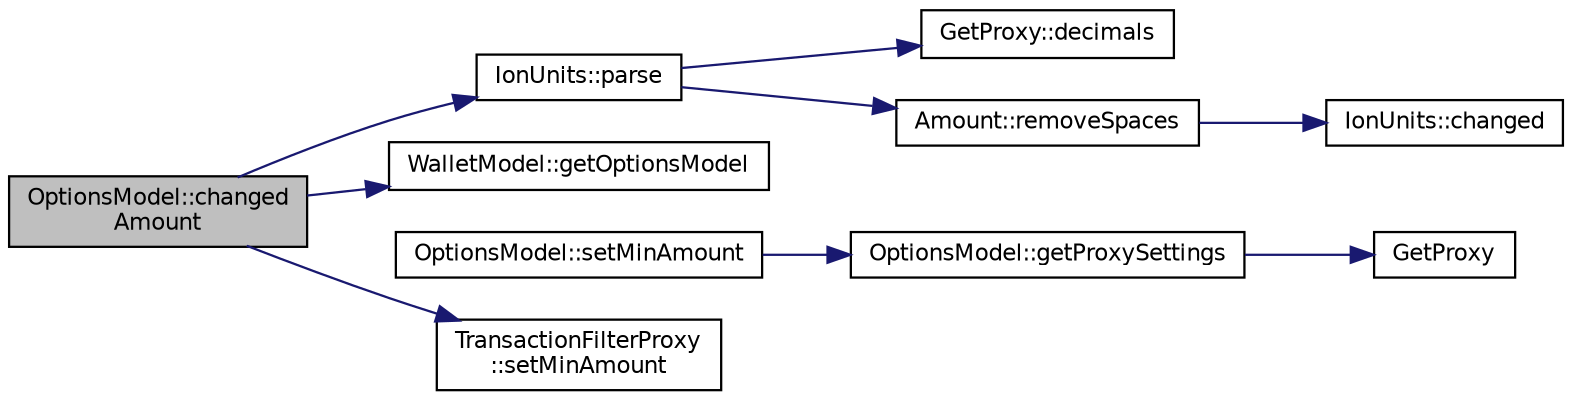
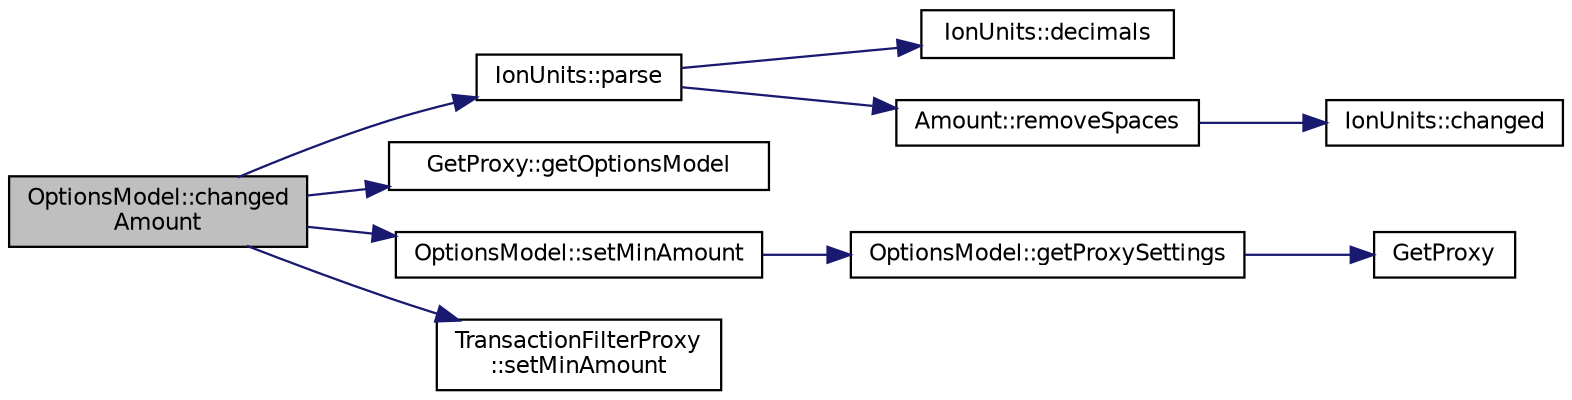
node "GetProxy::decimals": label "GetProxy::decimals" -> "IonUnits::decimals"
node "WalletModel::getOptionsModel": label "WalletModel::getOptionsModel" -> "GetProxy::getOptionsModel"
edge "OptionsModel::changed Amount" -> "OptionsModel::setMinAmount": added
